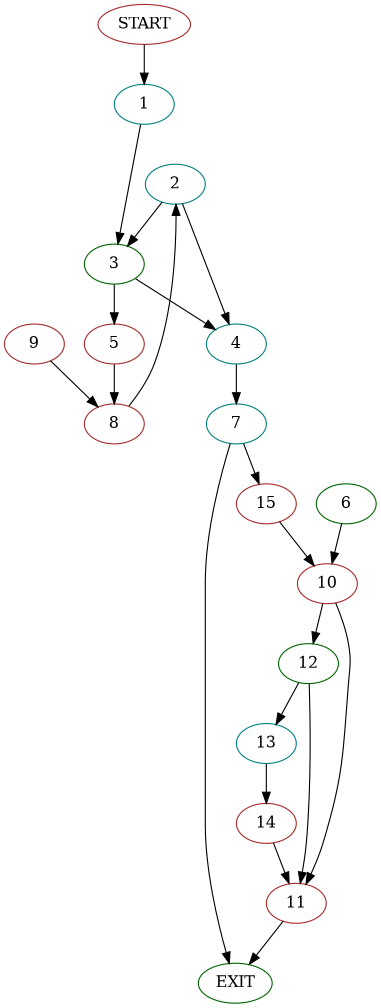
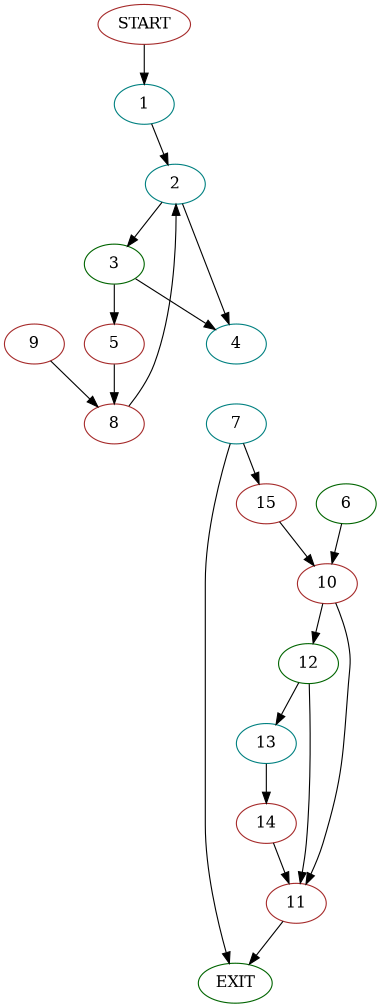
edge "1" -> "3": now "1" -> "2"
edge "4" -> "7": removed
